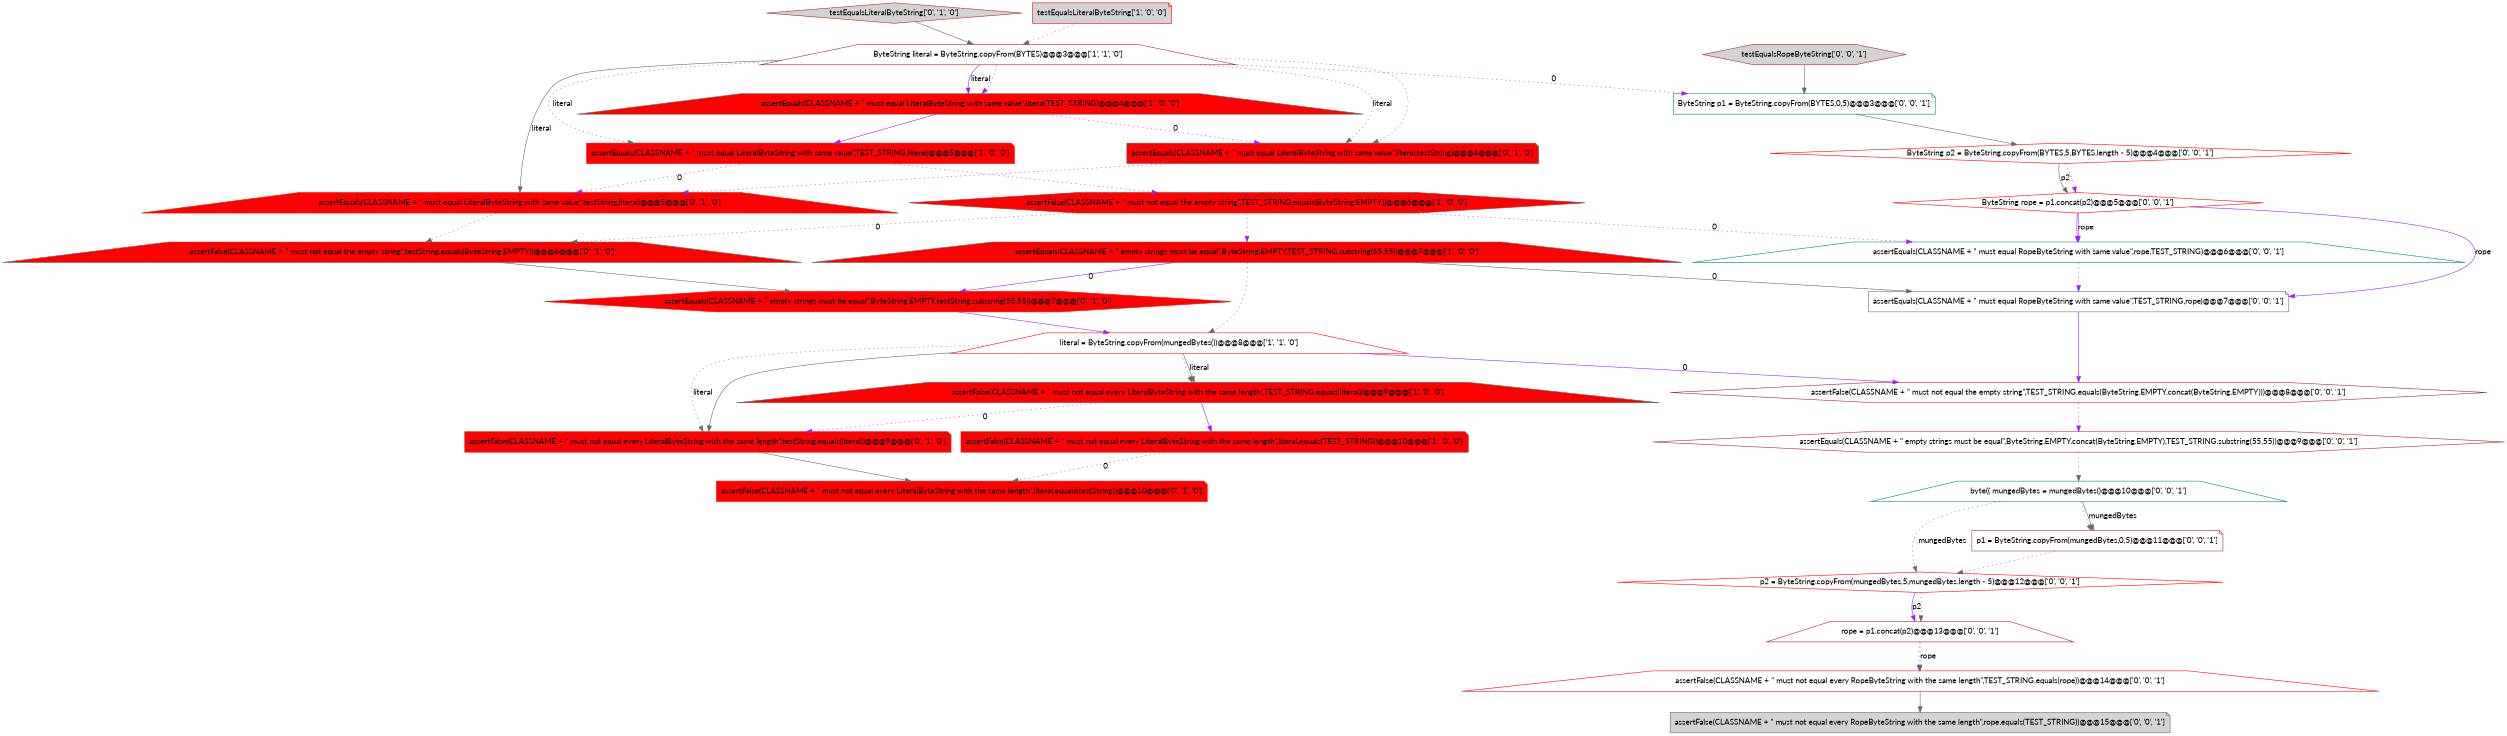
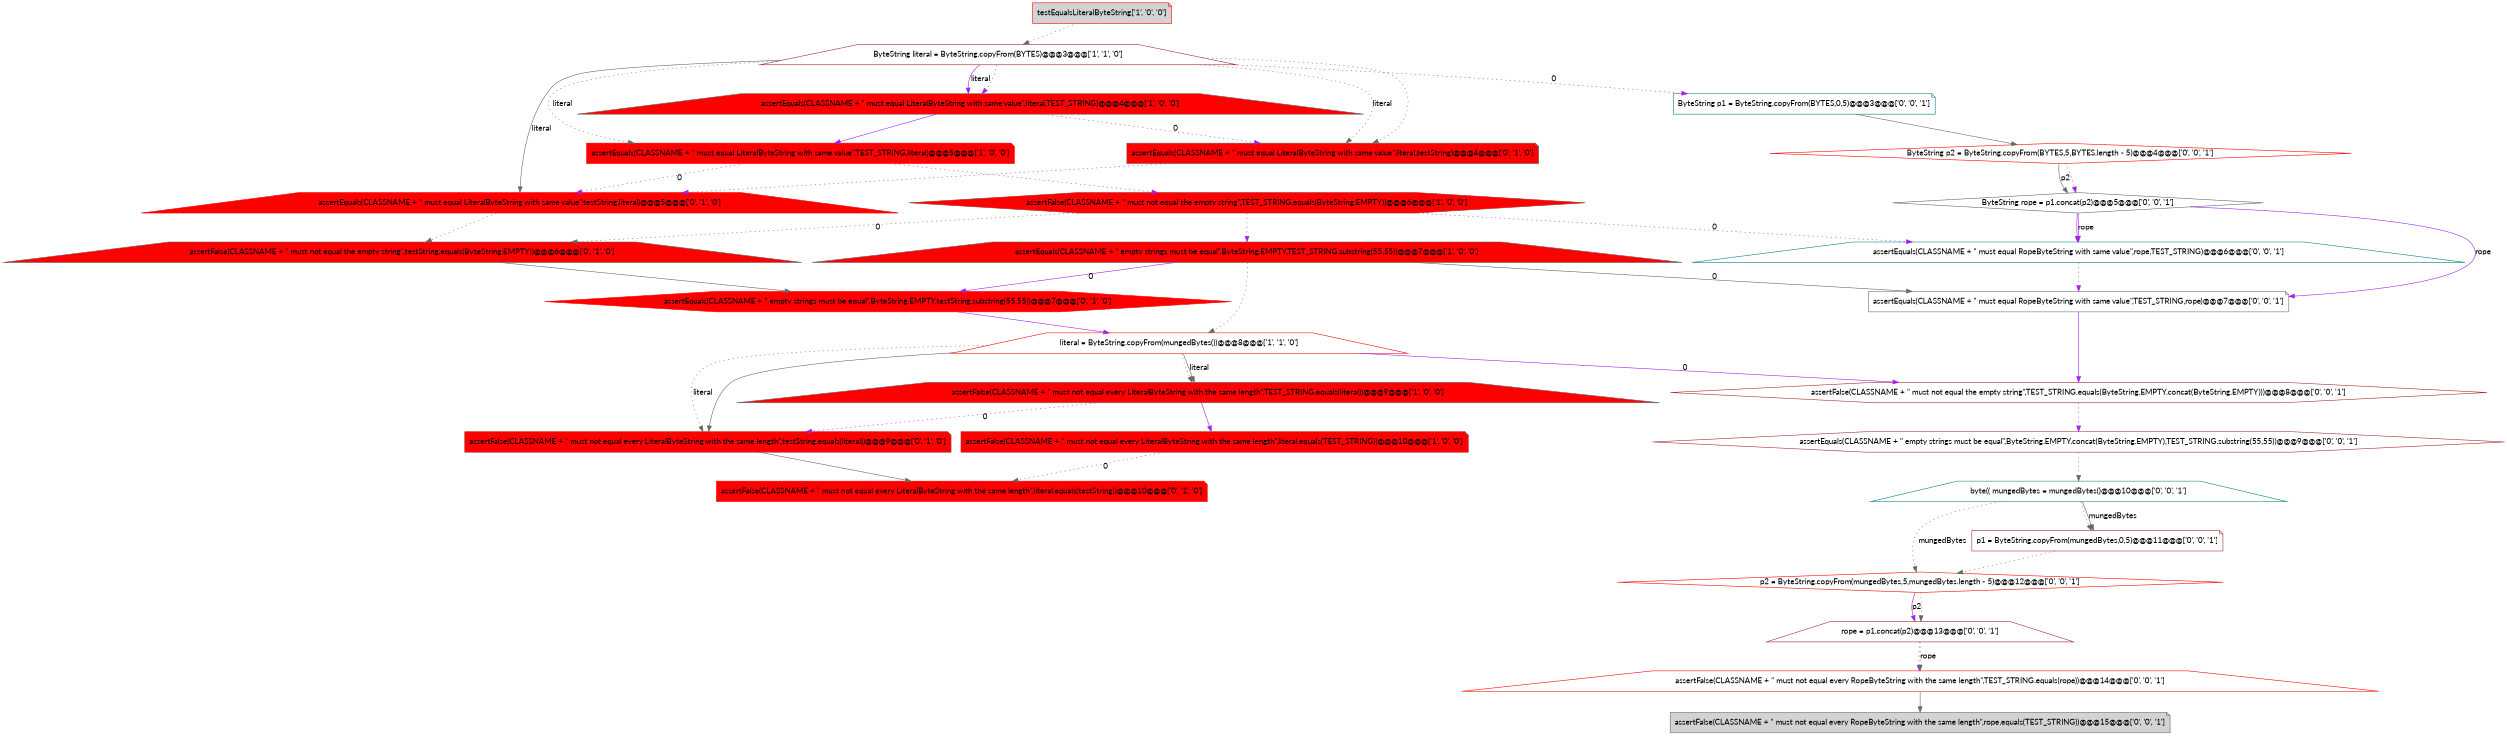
node "testEqualsLiteralByteString['0', '1', '0']": removed
node "testEqualsRopeByteString['0', '0', '1']": removed
node "ByteString rope = p1.concat(p2)@@@5@@@['0', '0', '1']": color red -> gray40
